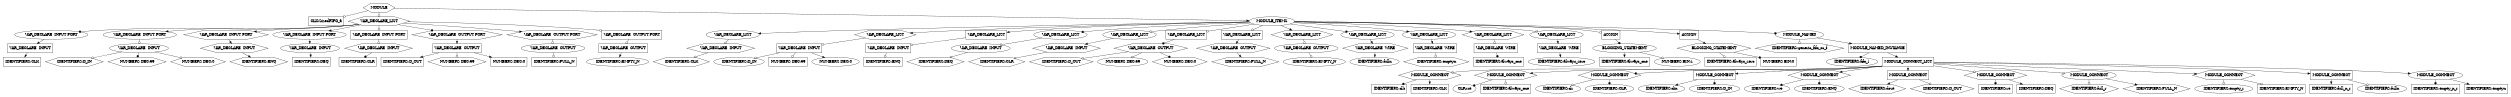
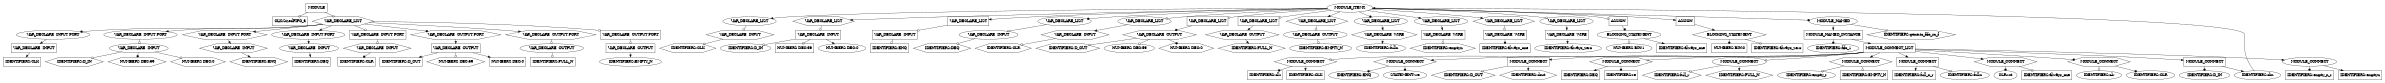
node "MODULE": shape hexagon -> box
edge "MODULE" -> "MODULE_ITEMS": now "IDENTIFIERS:din" -> "MODULE_ITEMS"
node "IDENTIFIERS:we": label "IDENTIFIERS:we" -> "STATEMENT:we"
